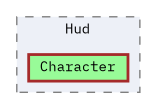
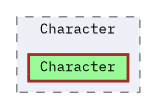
cluster "Hud": label "Hud" -> "Character"
